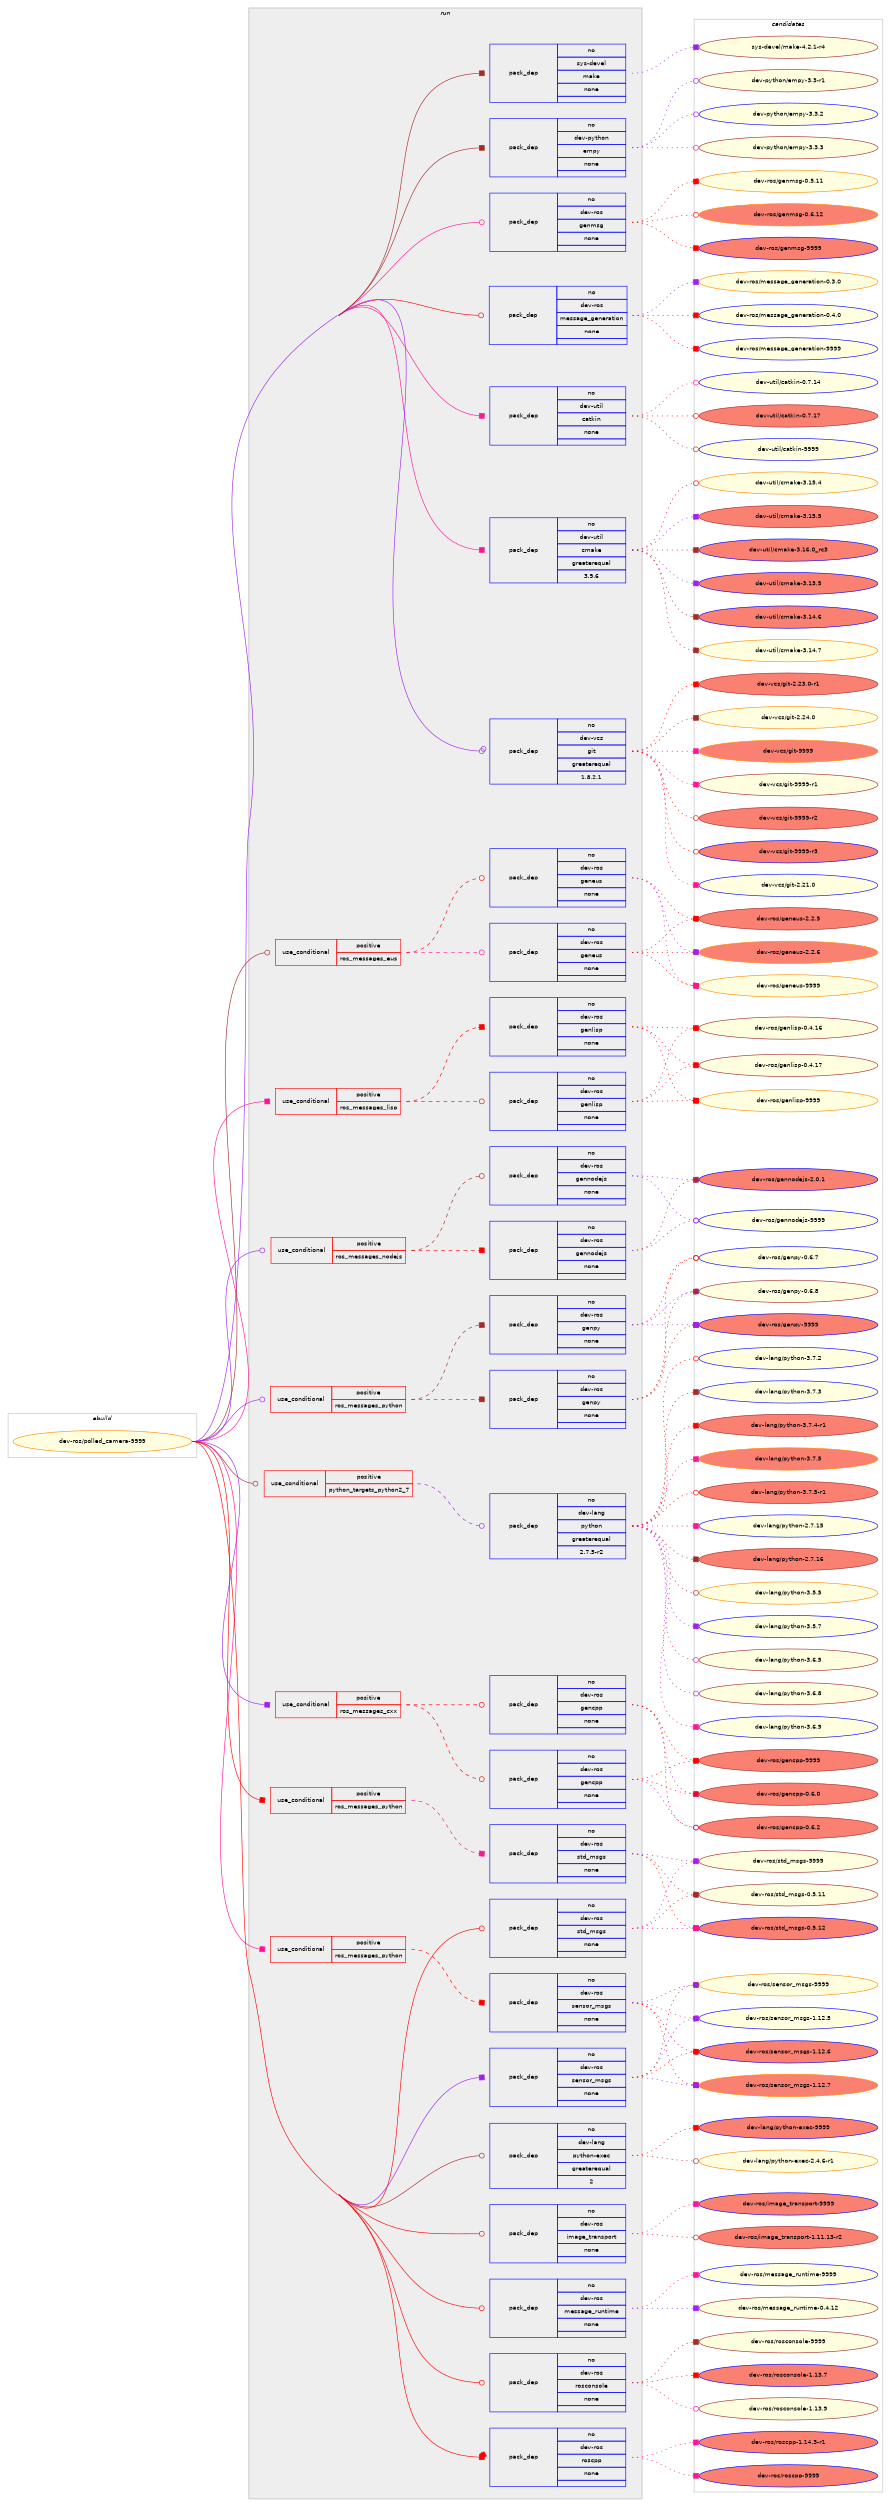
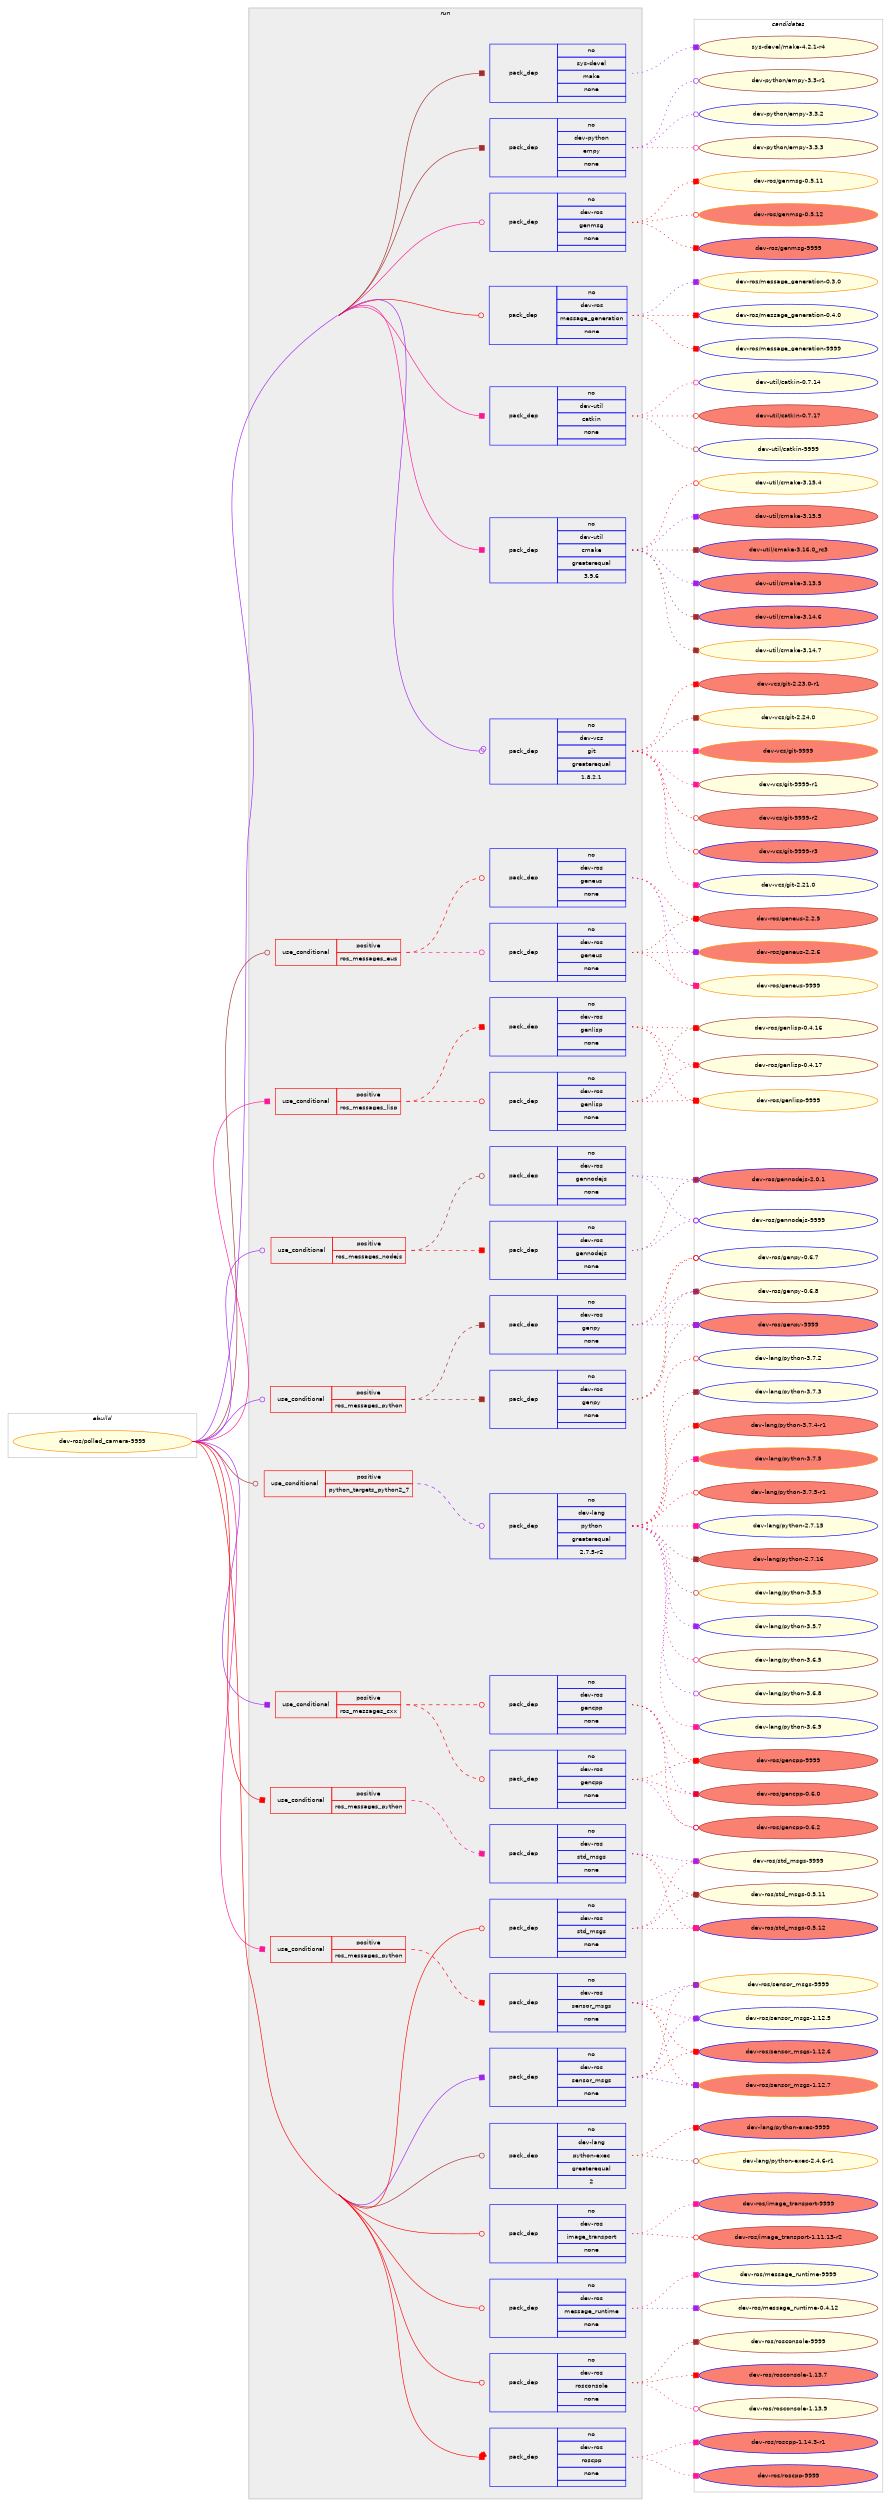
node "dev-ros/genmsg-0.6.12": label "dev-ros/genmsg-0.6.12" -> "dev-ros/genmsg-0.5.12"
